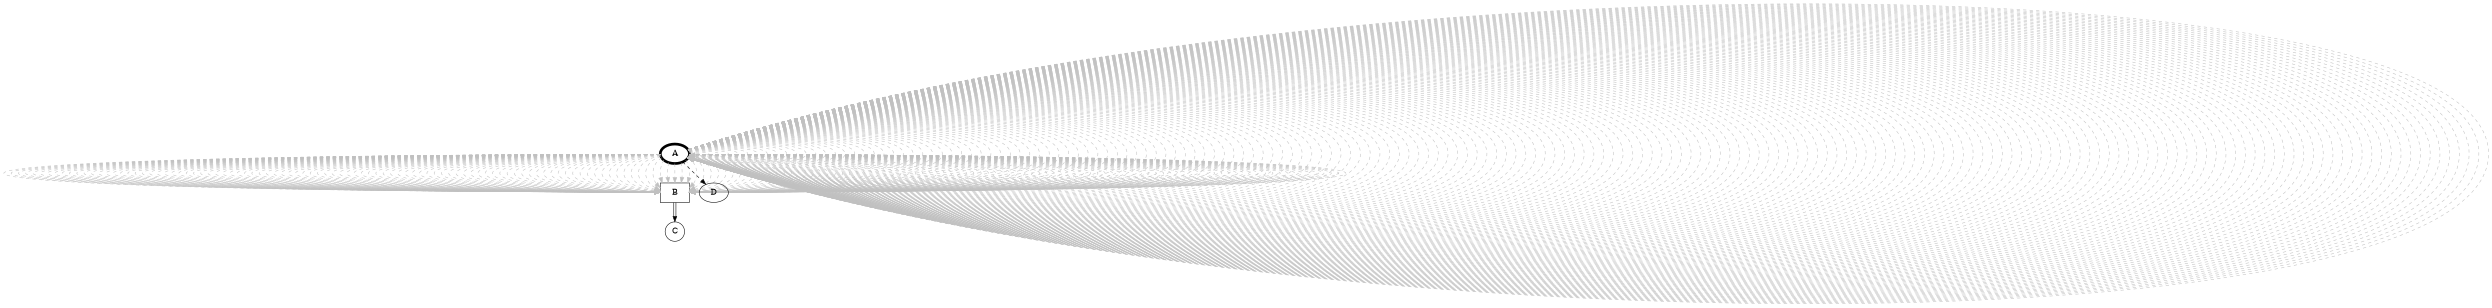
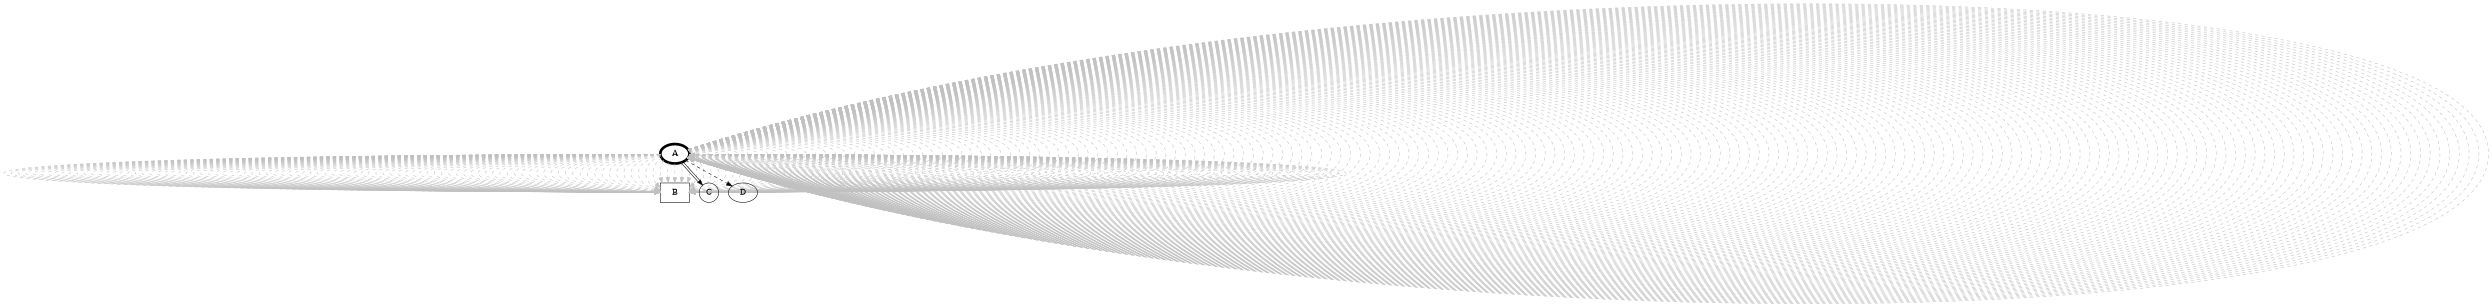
edge "B" -> "C": now "A" -> "C"
